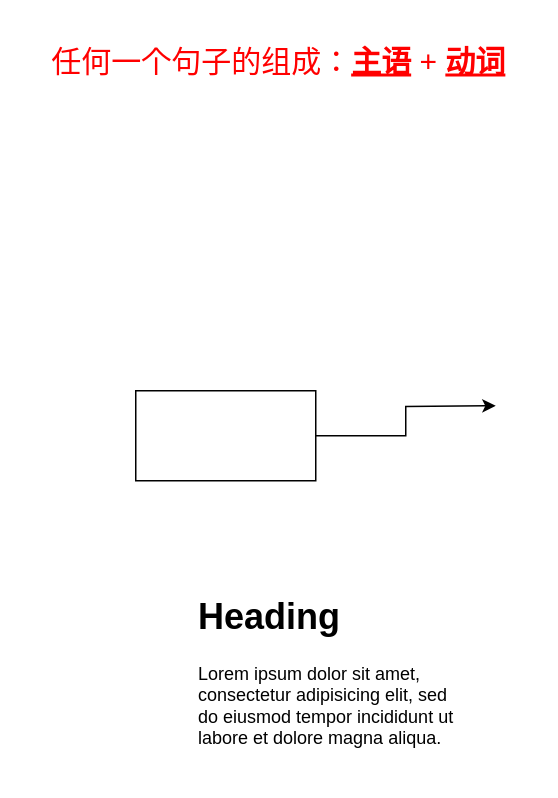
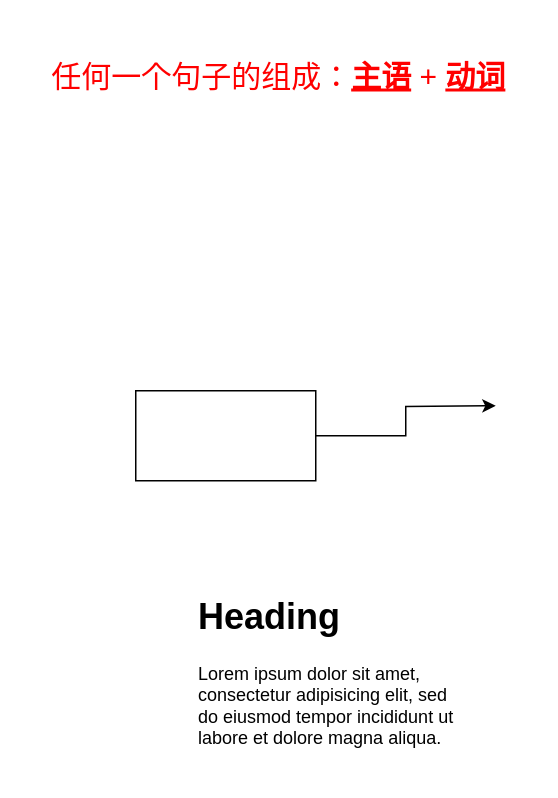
node "任何一个句子的组成：主语 + 动词": moved (278, 61) -> (278, 76)
